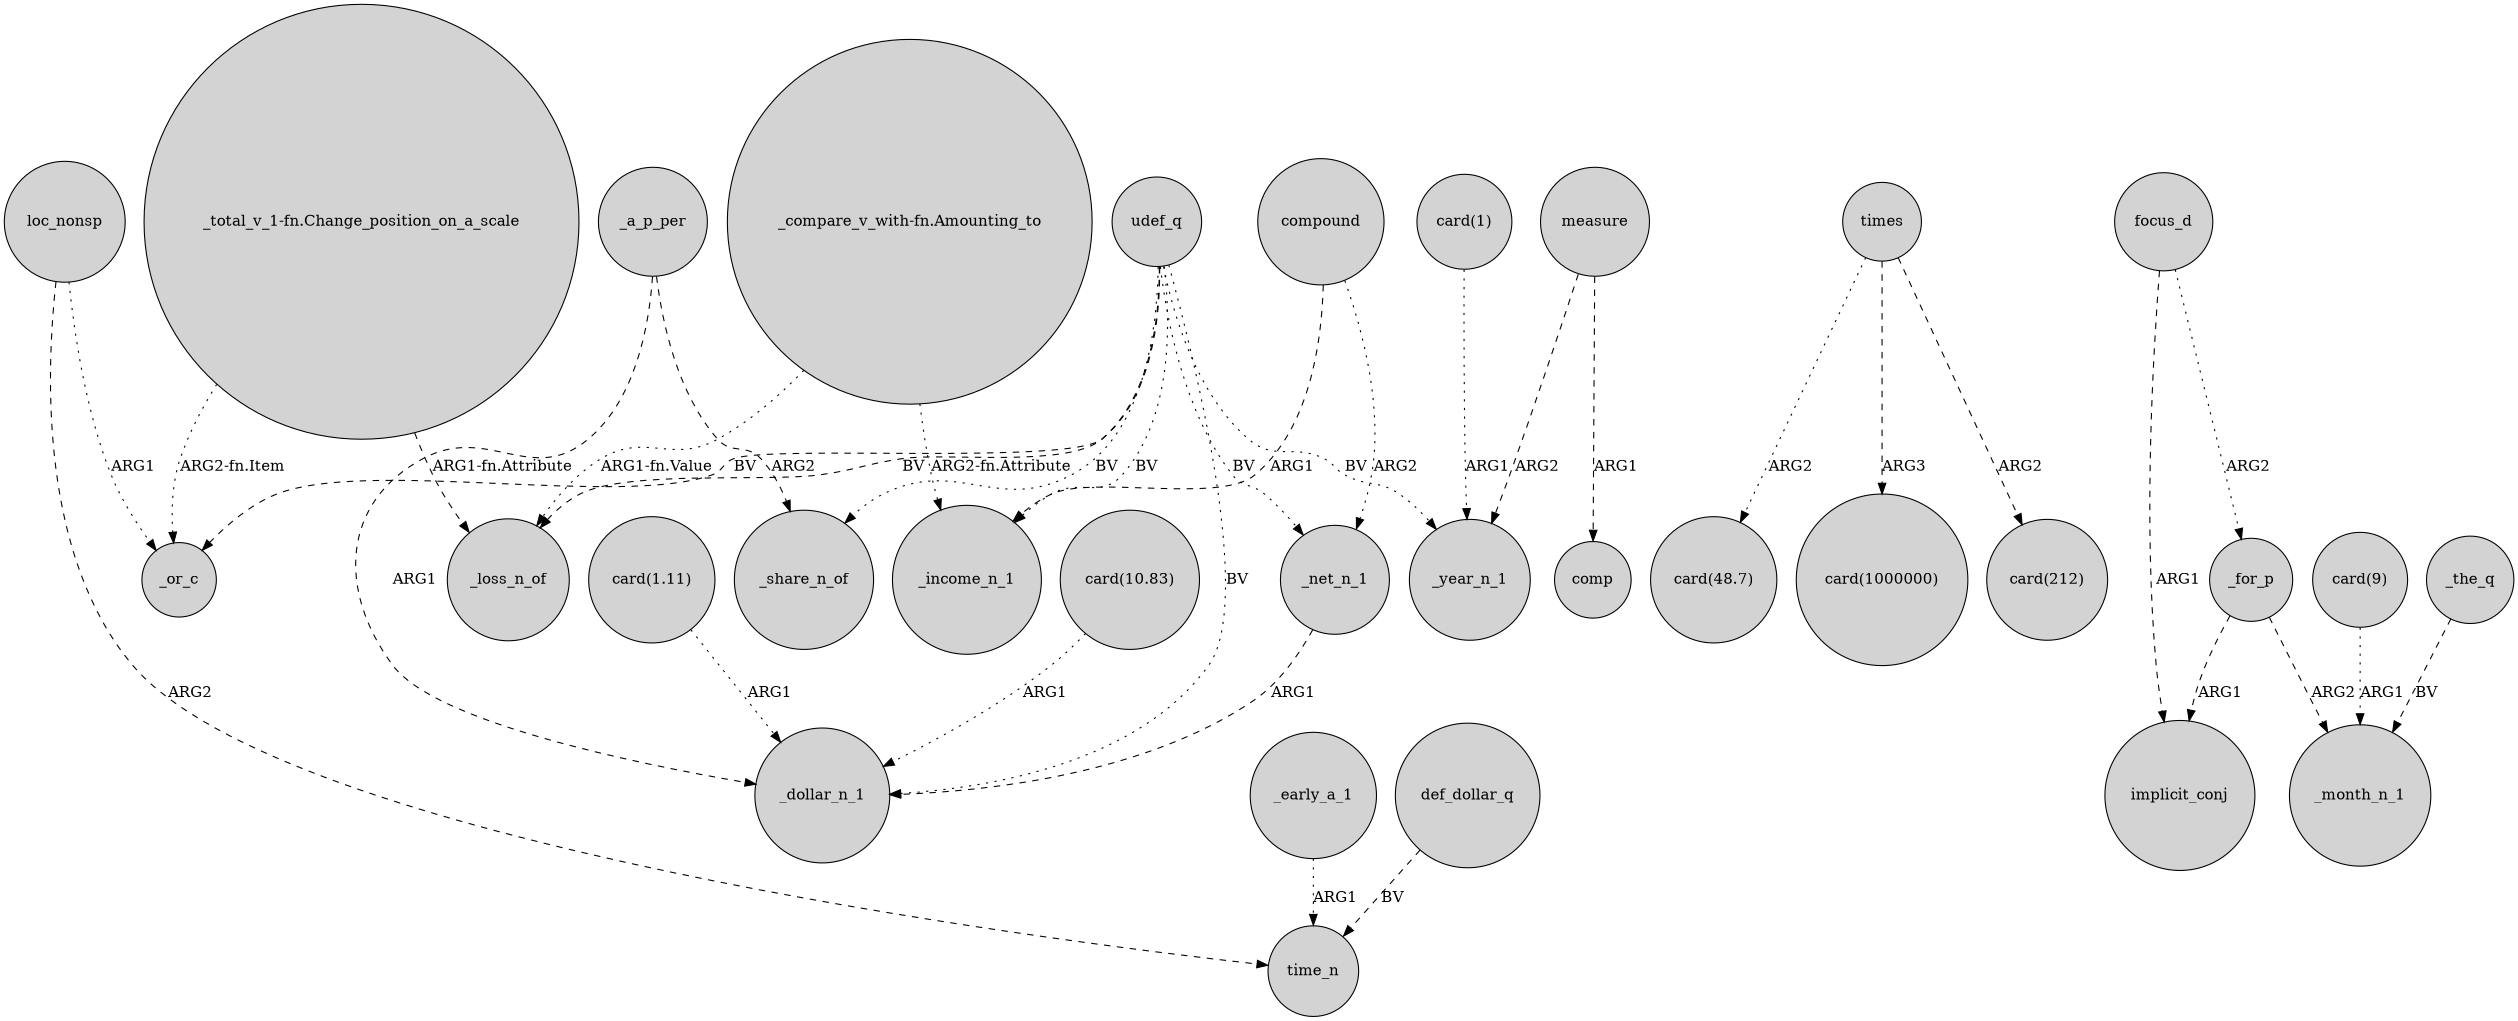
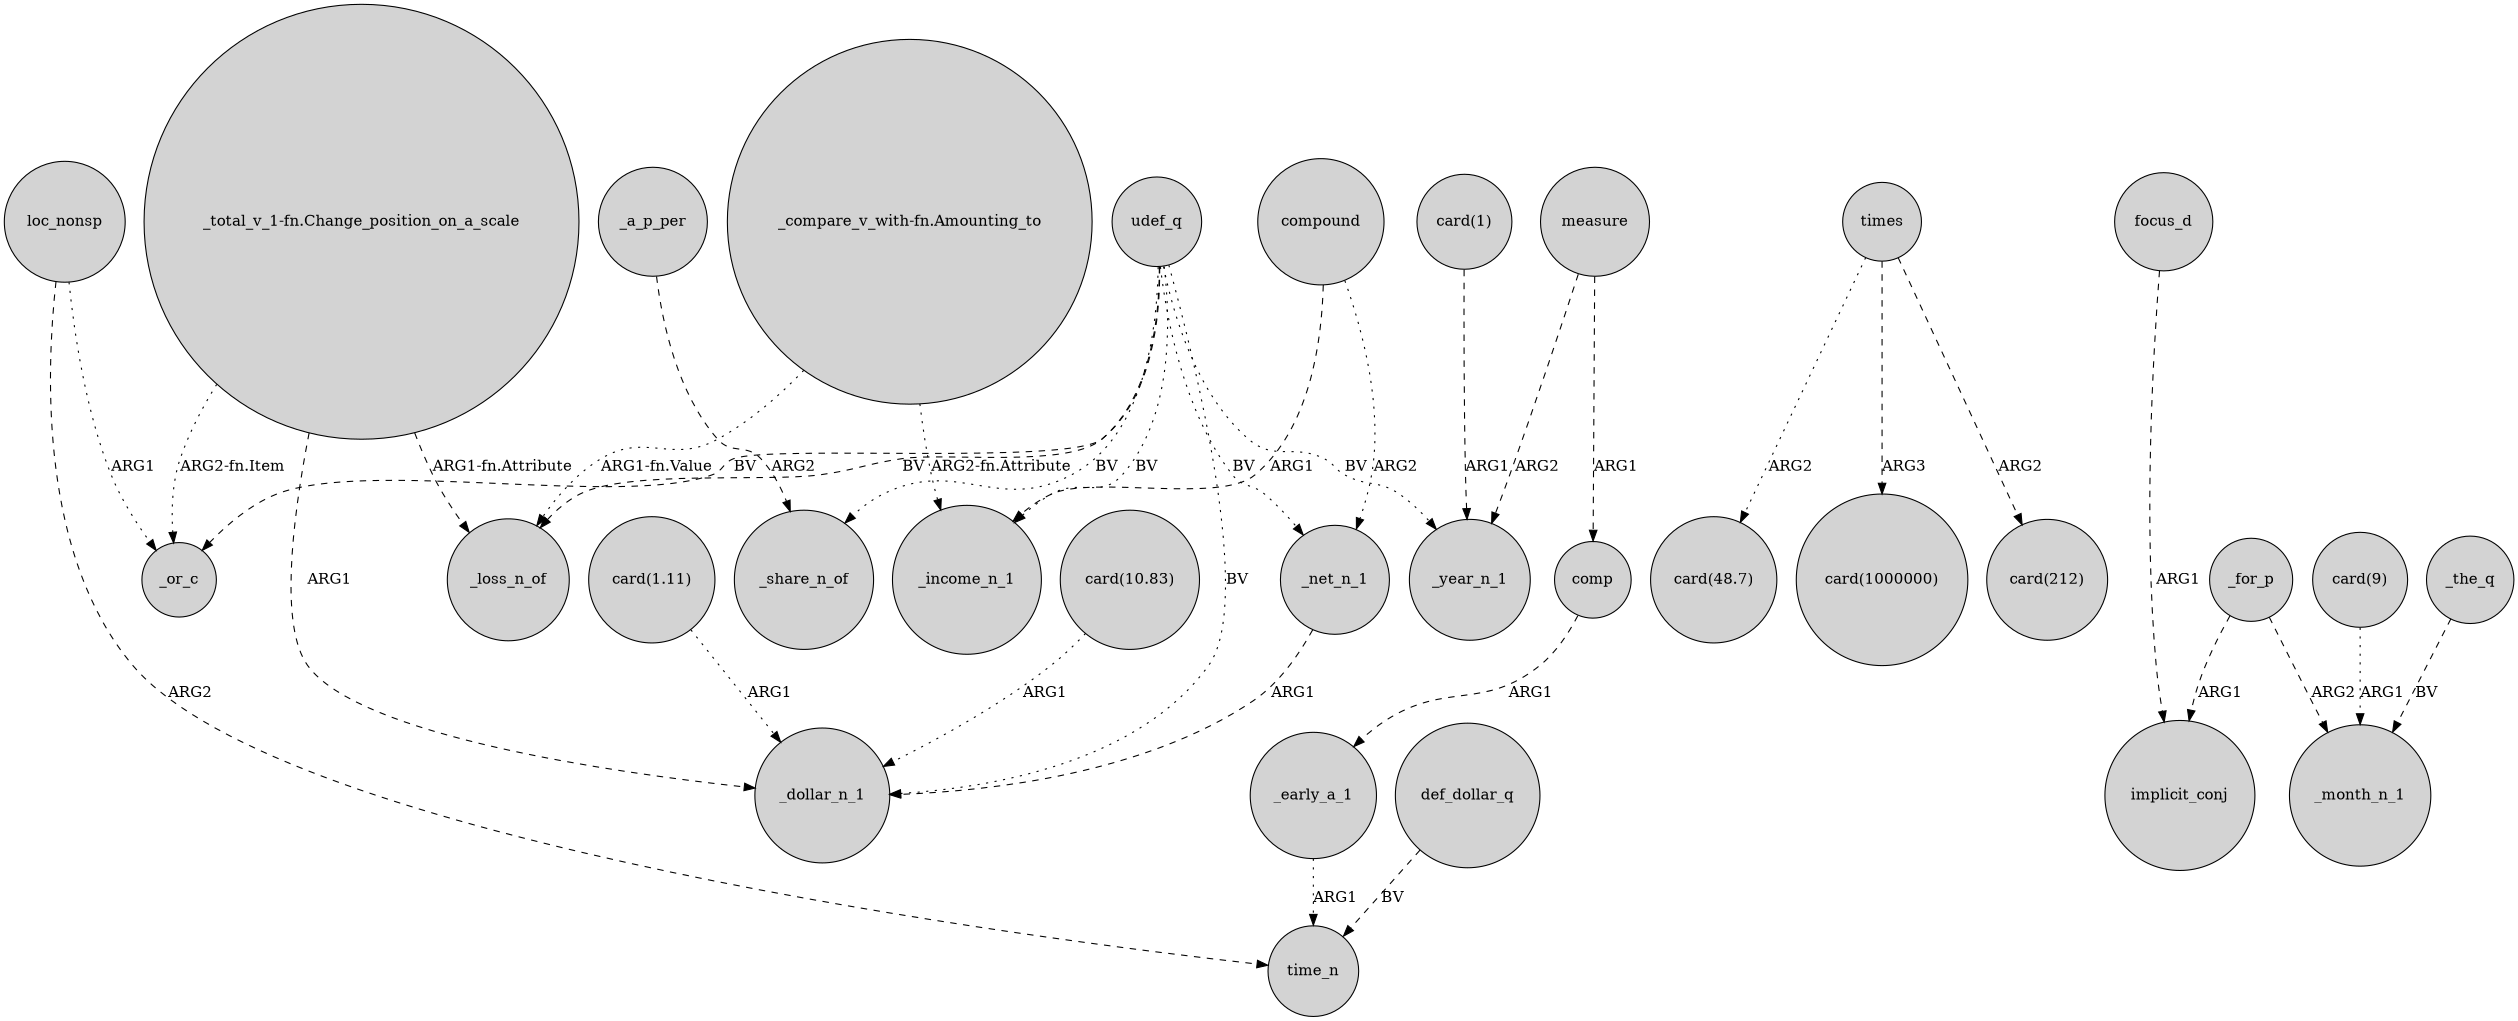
edge "card(1)" -> "_year_n_1": style dotted -> dashed
edge "focus_d" -> "_for_p": removed, label "ARG2"
edge "_a_p_per" -> "_dollar_n_1": now "_total_v_1-fn.Change_position_on_a_scale" -> "_dollar_n_1"
edge "comp" -> "_early_a_1": added, label "ARG1"
